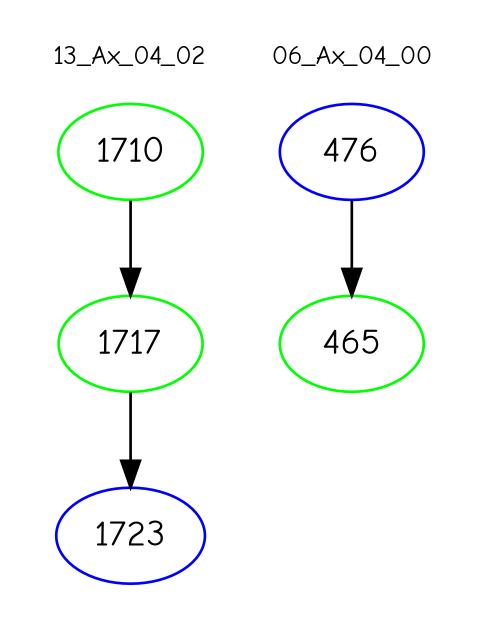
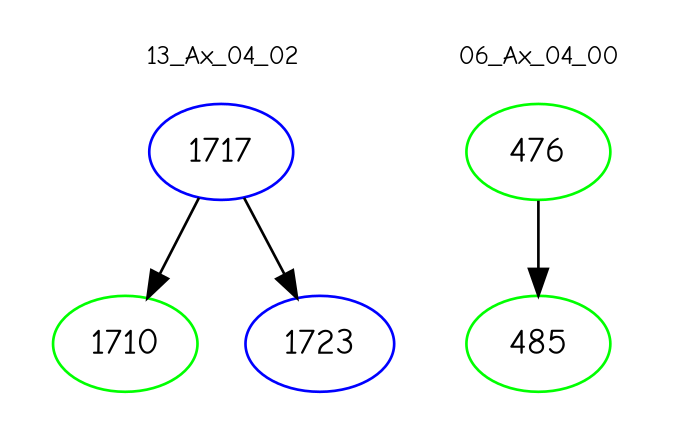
node "476": color blue -> green
edge "1710" -> "1717": reversed
node "1717": color green -> blue
node "465": label "465" -> "485"
